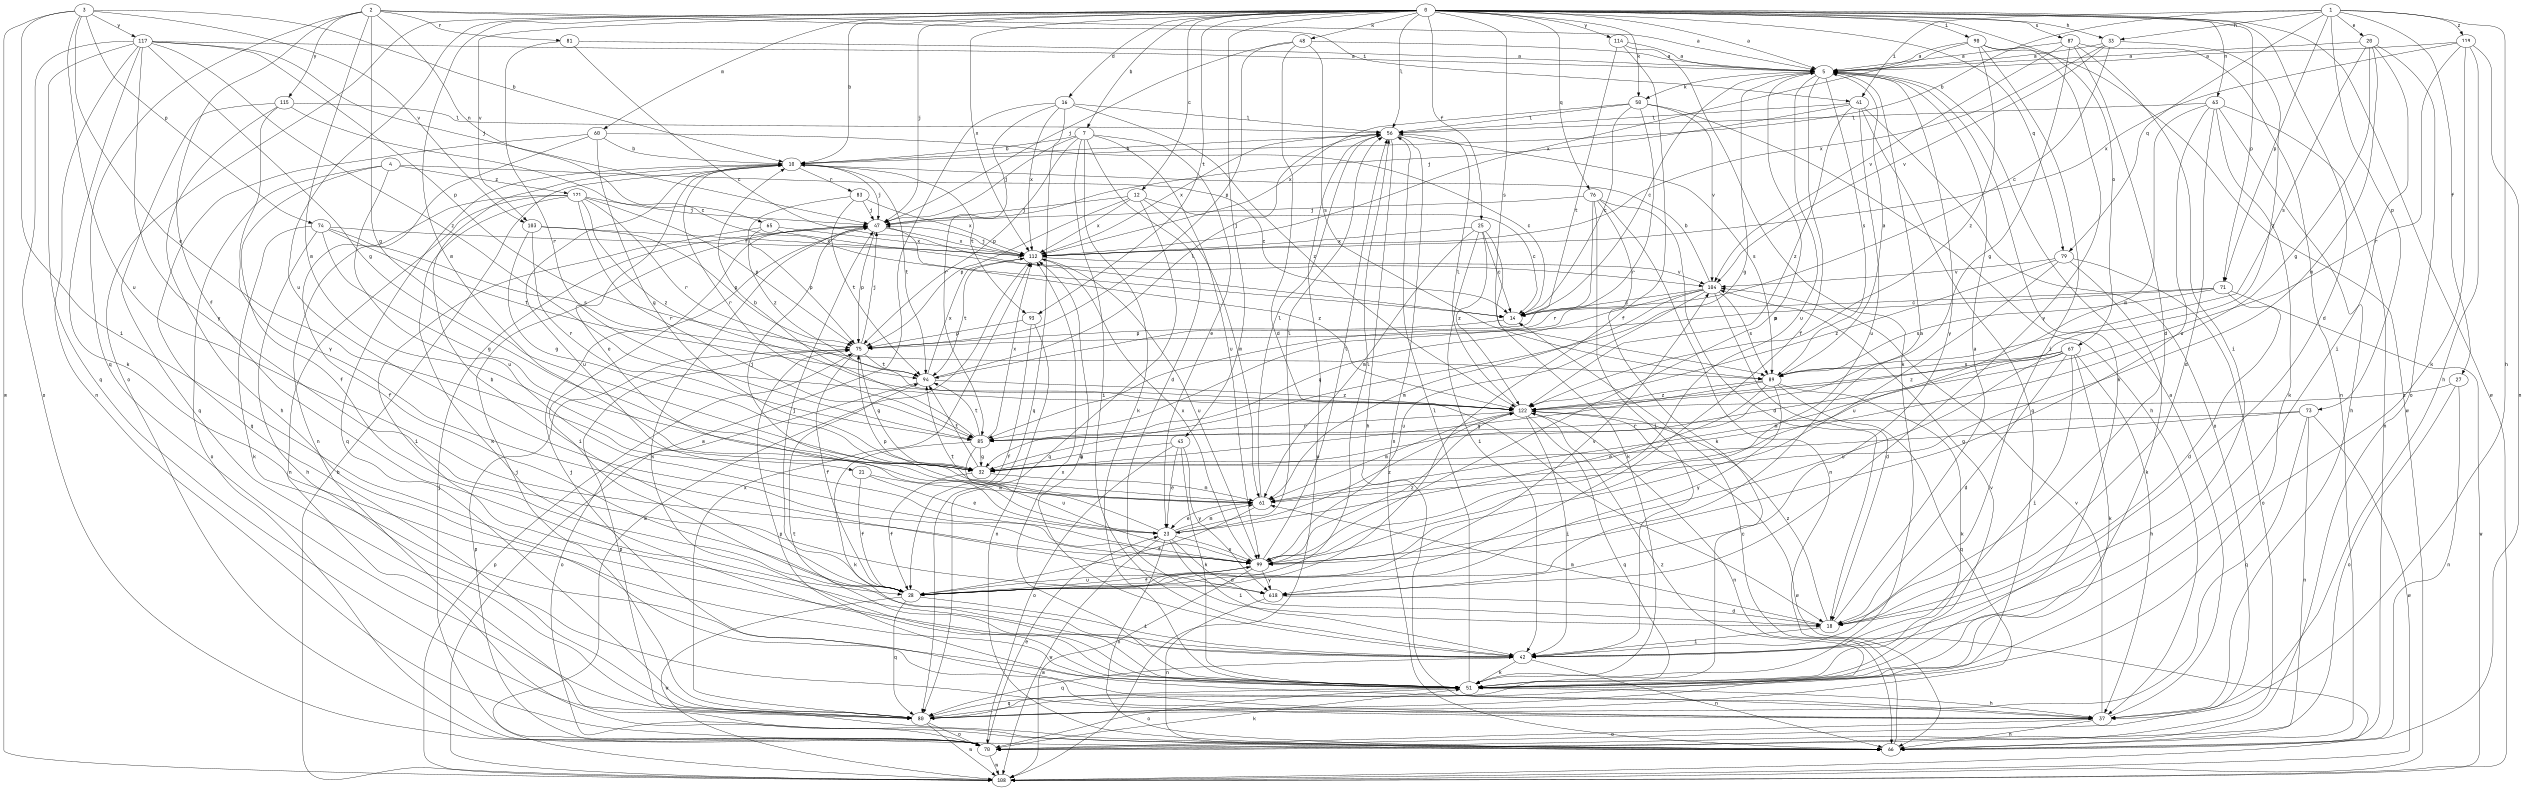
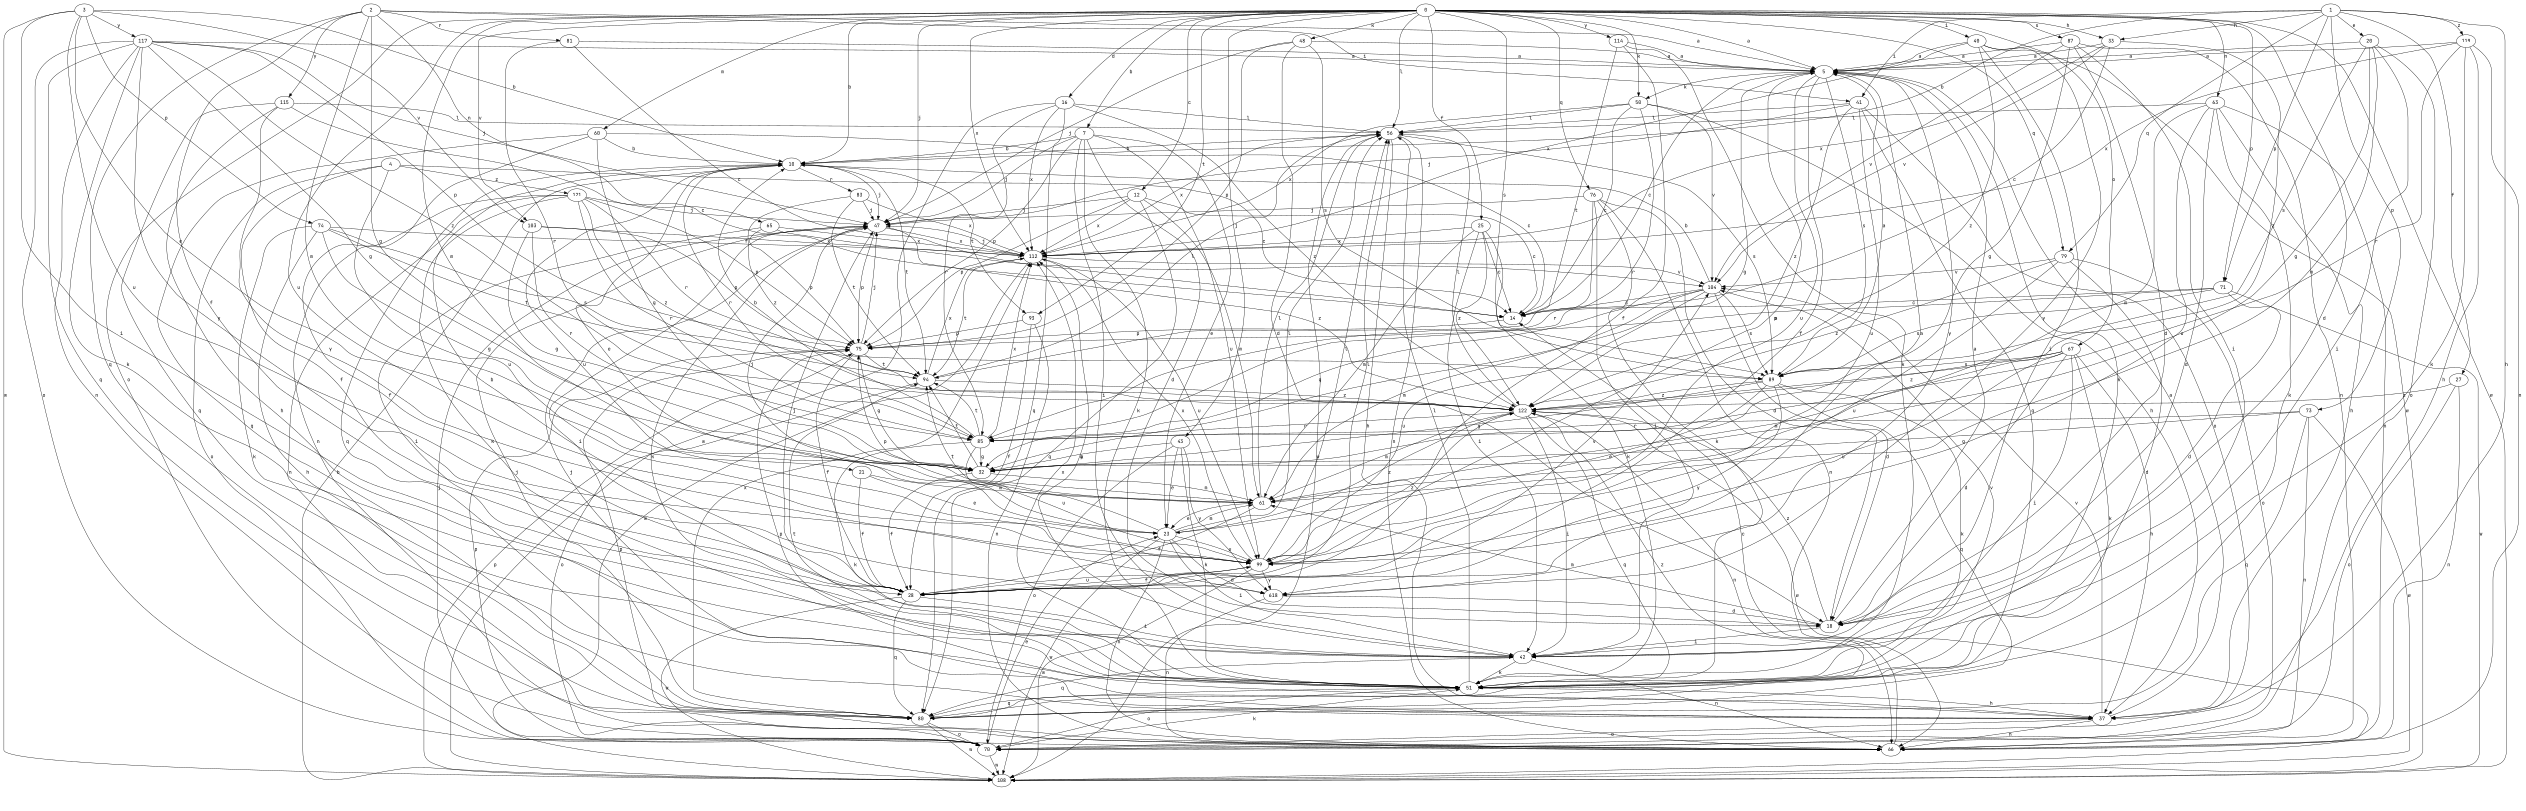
node "90": label "90" -> "40"
edge "79" -> "51": label "k" -> "d"
